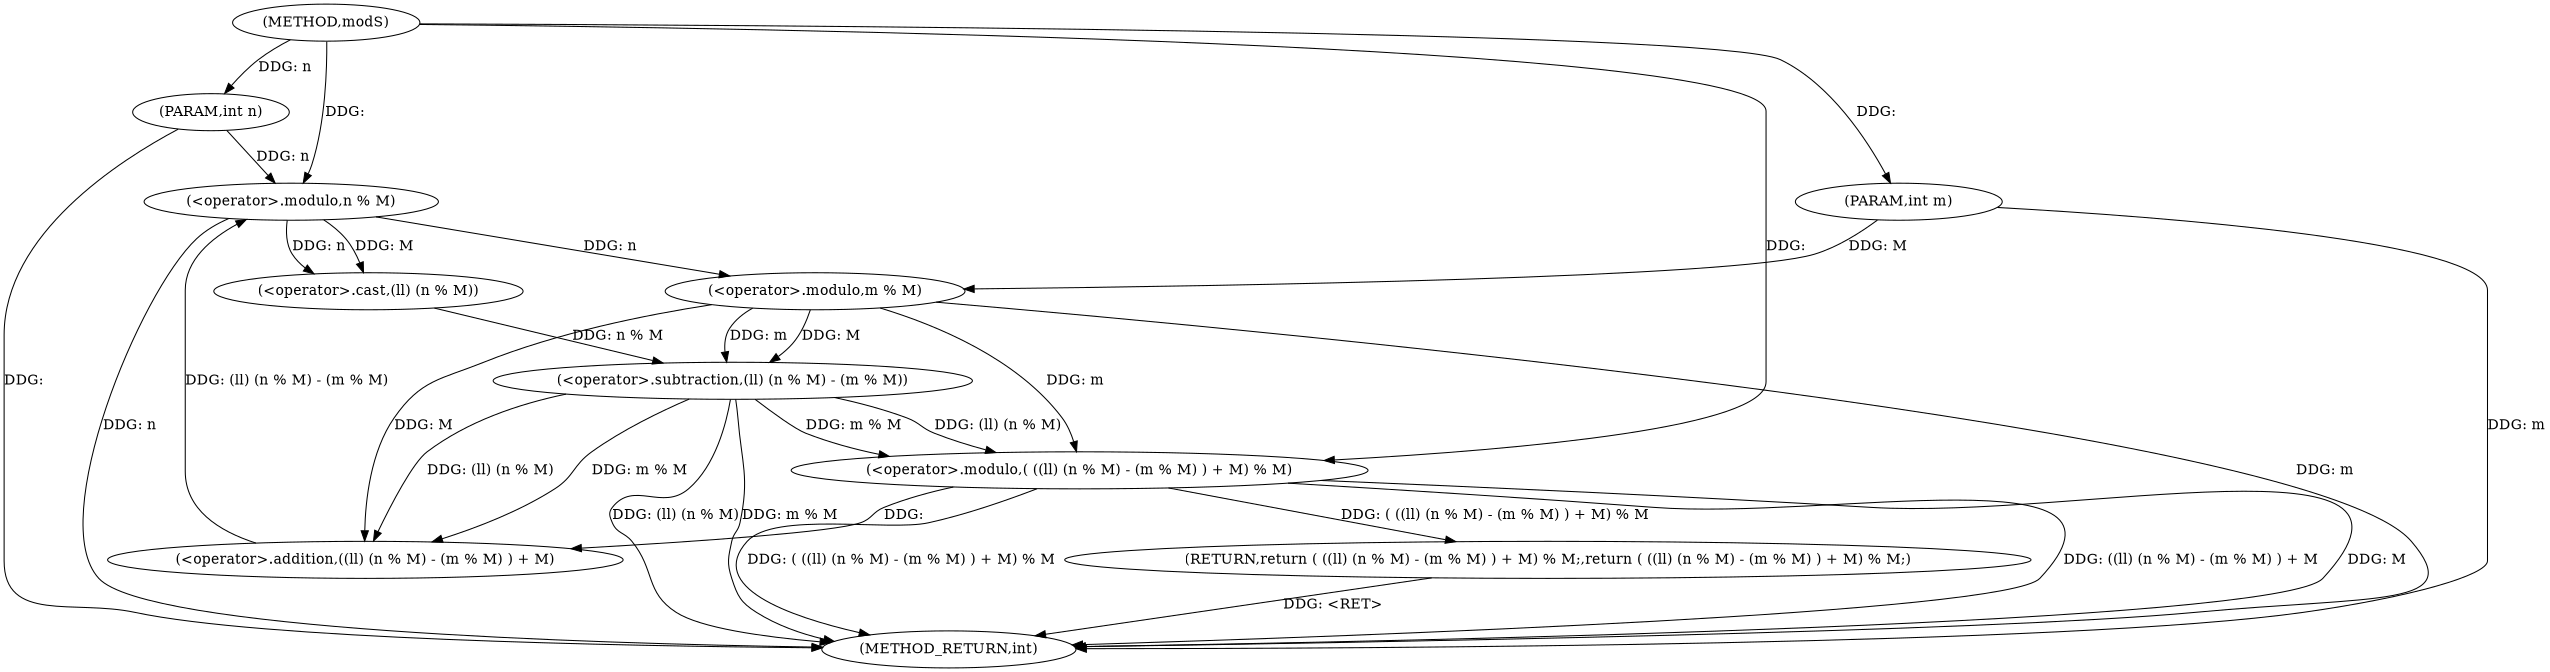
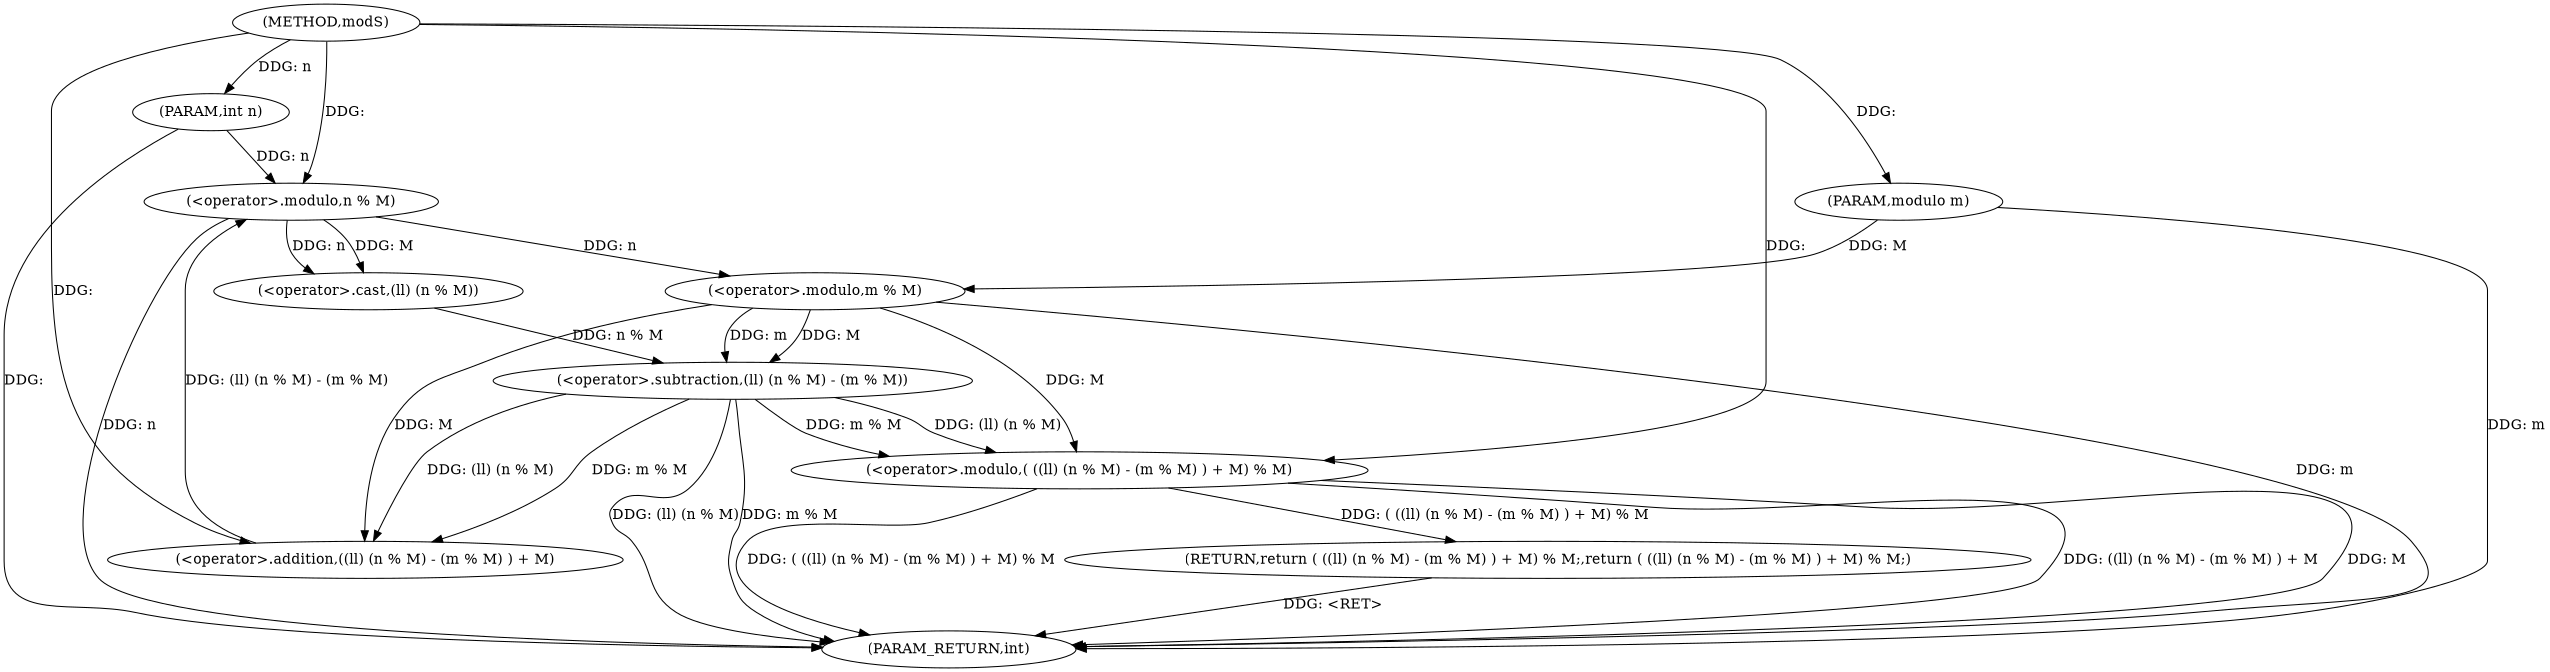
node "(PARAM,int m)": label "(PARAM,int m)" -> "(PARAM,modulo m)"
edge "(<operator>.modulo,m % M)" -> "(<operator>.modulo,( ((ll) (n % M) - (m % M) ) + M) % M)": label "DDG: m" -> "DDG: M"
edge "(<operator>.modulo,( ((ll) (n % M) - (m % M) ) + M) % M)" -> "(<operator>.addition,((ll) (n % M) - (m % M) ) + M)": now "(METHOD,modS)" -> "(<operator>.addition,((ll) (n % M) - (m % M) ) + M)"
node "(METHOD_RETURN,int)": label "(METHOD_RETURN,int)" -> "(PARAM_RETURN,int)"
